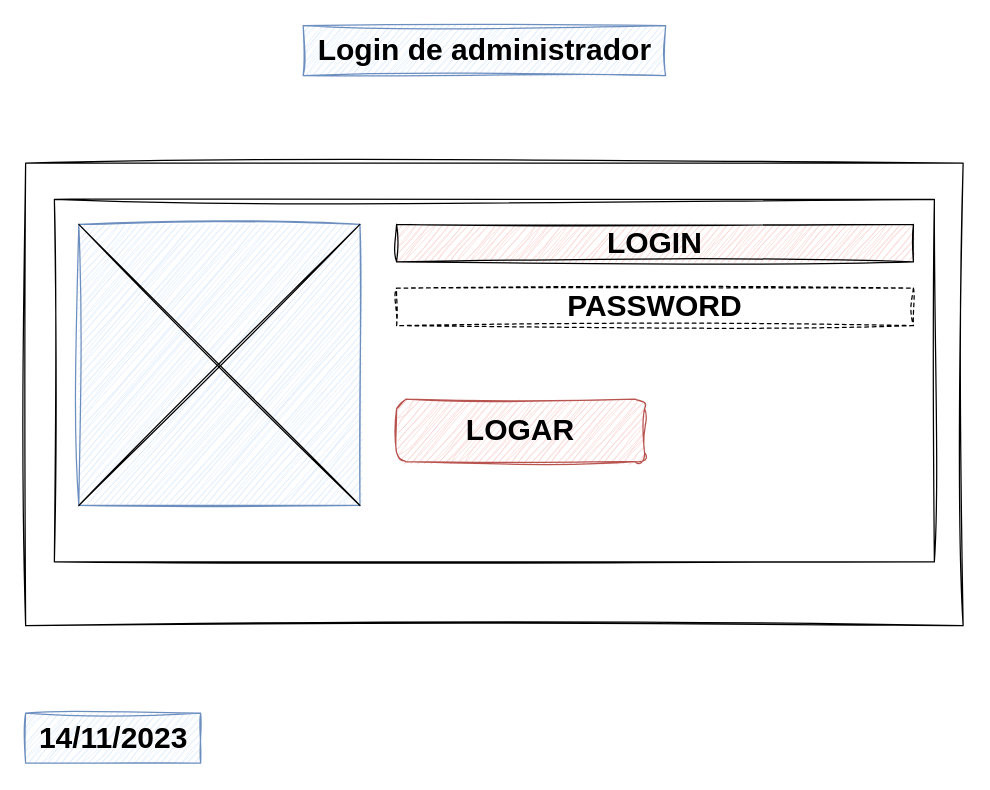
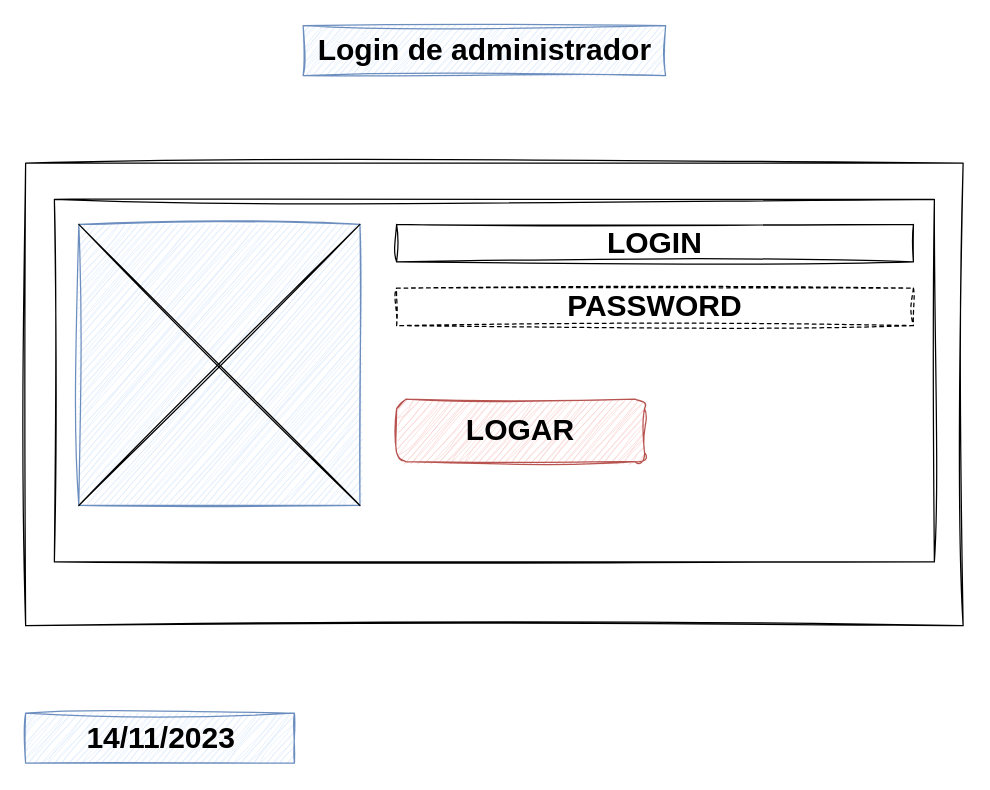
node "LOGIN": fillcolor #f8cecc -> #ffffff
node "14/11/2023": size 175x50 -> 269x50
